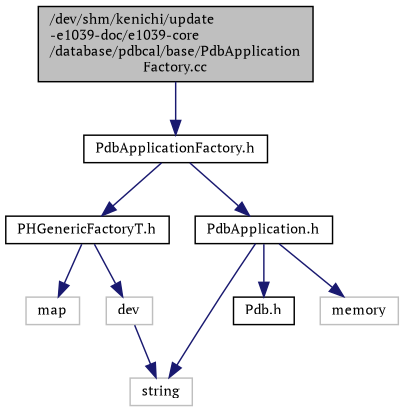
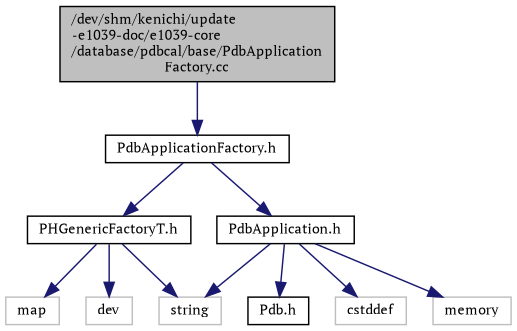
node "cstddef": added
edge "dev" -> "string": now "PHGenericFactoryT.h" -> "string"
